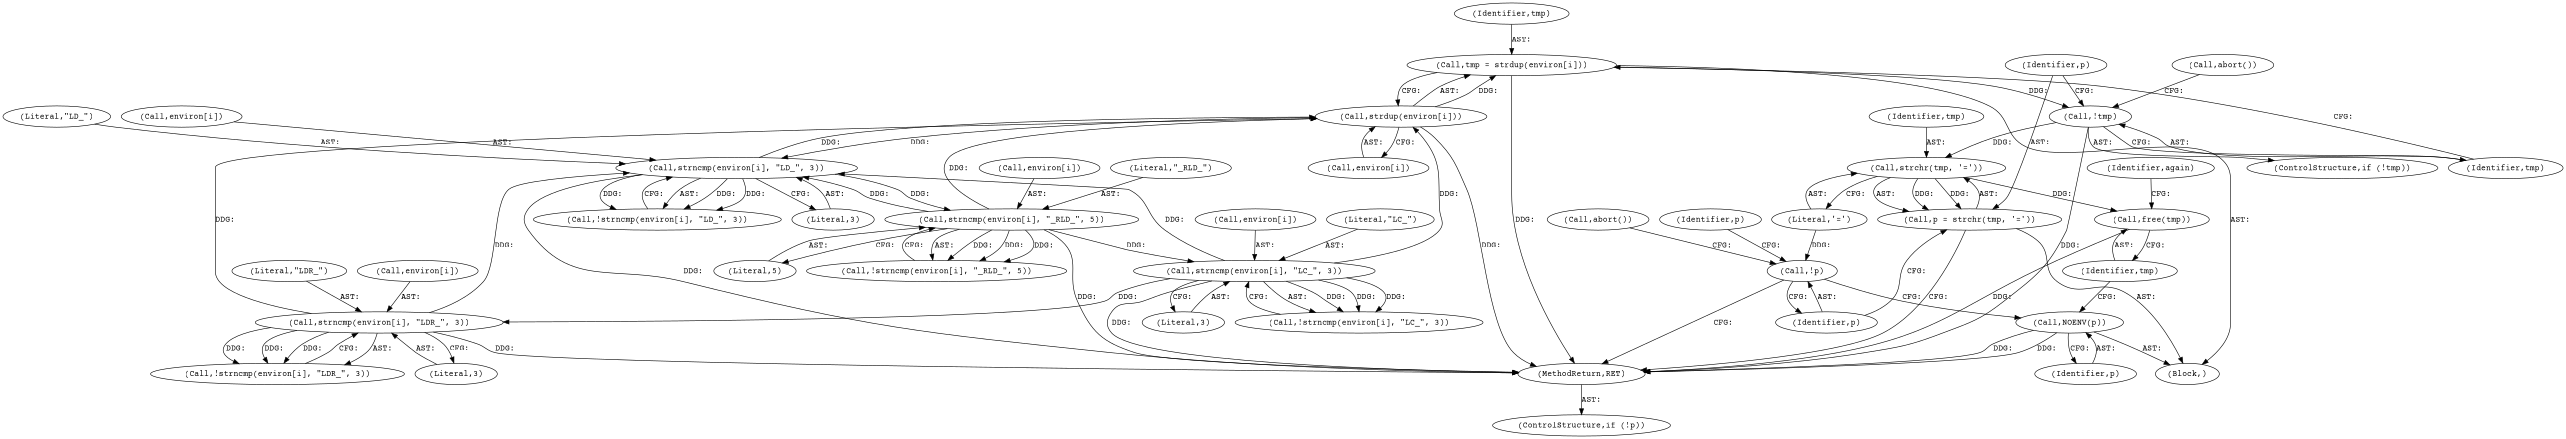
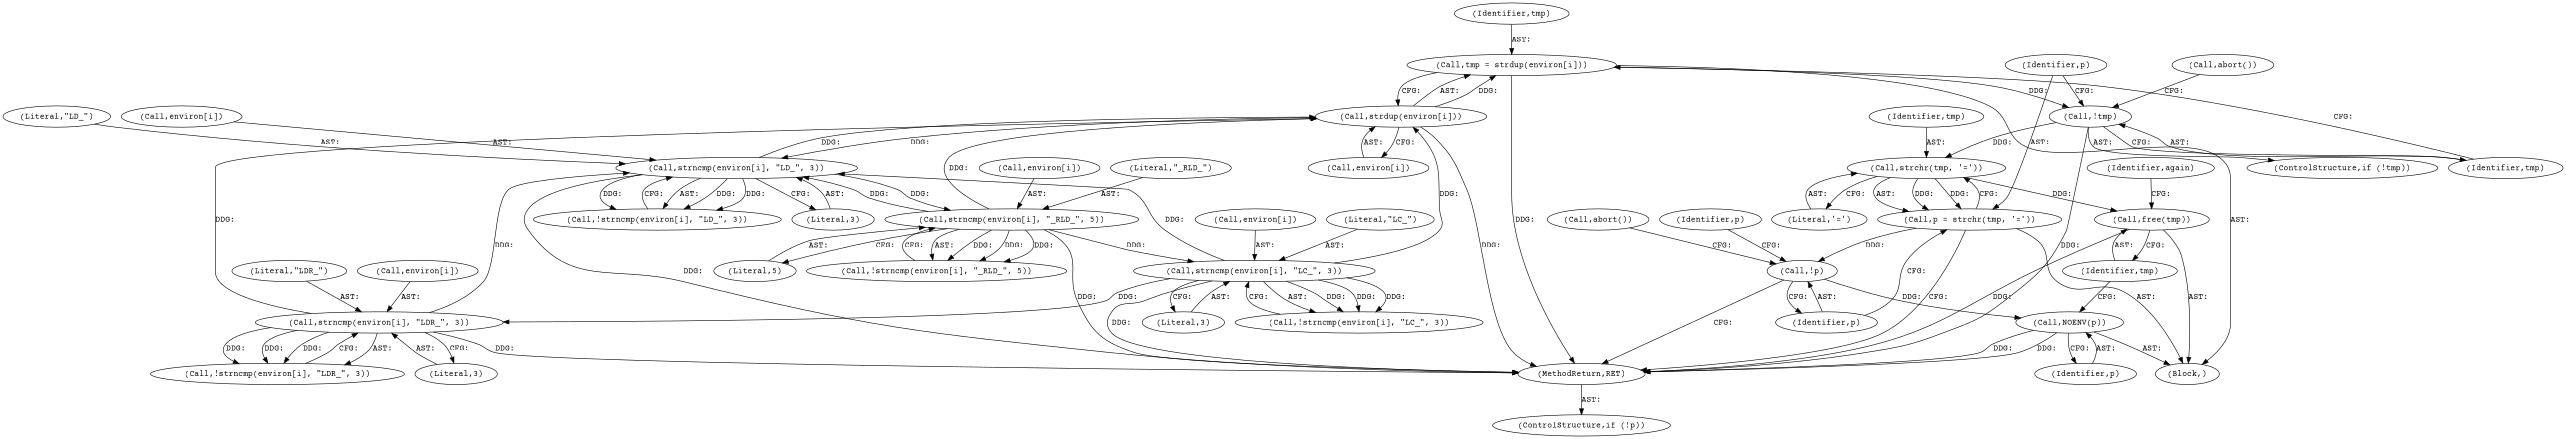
edge "(Call,p = strchr(tmp, '='))" -> "(Call,strchr(tmp, '='))": label "AST: " -> "CFG: "
edge "(Literal,'=')" -> "(Call,!p)": now "(Call,p = strchr(tmp, '='))" -> "(Call,!p)"
edge "(Call,free(tmp))" -> "(Block,)": added, label "AST:"
edge "(Call,!p)" -> "(Call,NOENV(p))": label "CFG: " -> "DDG: "
